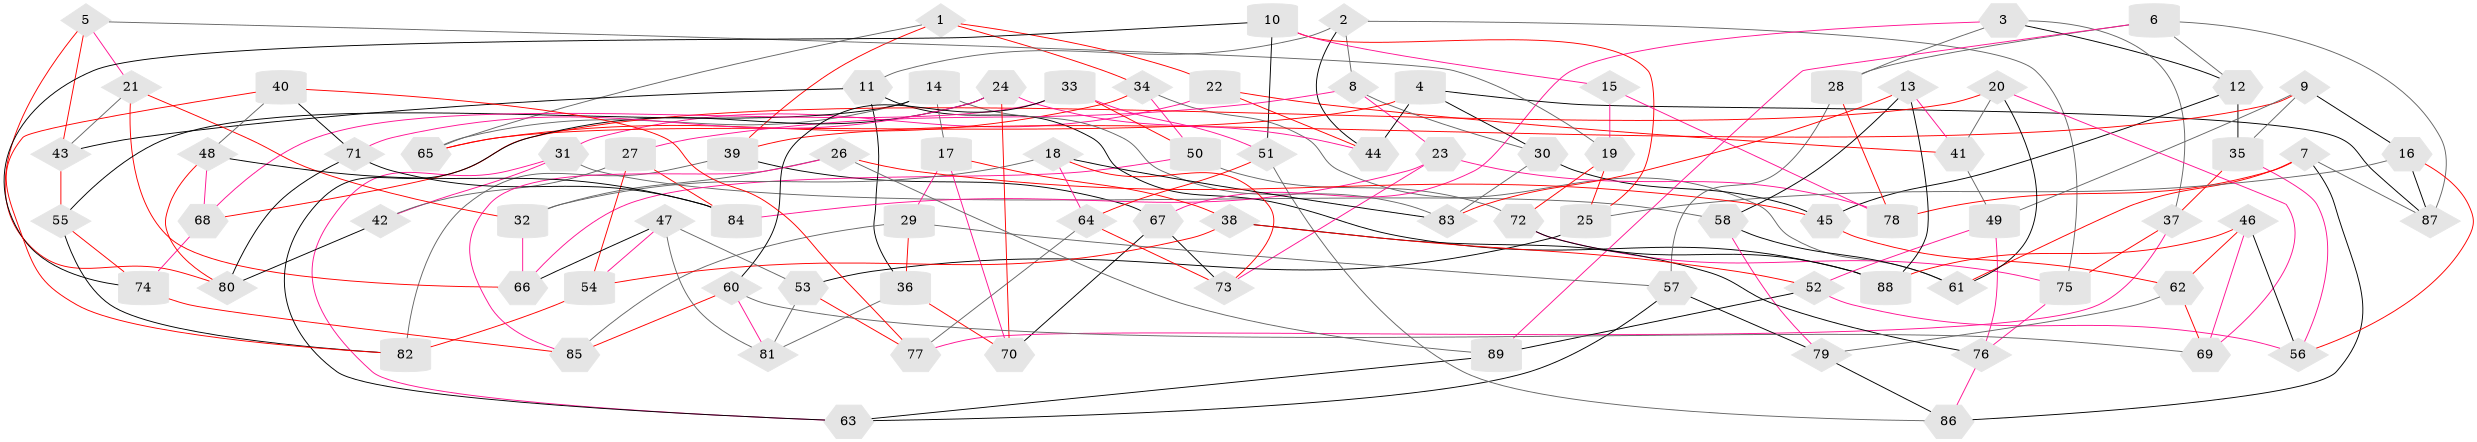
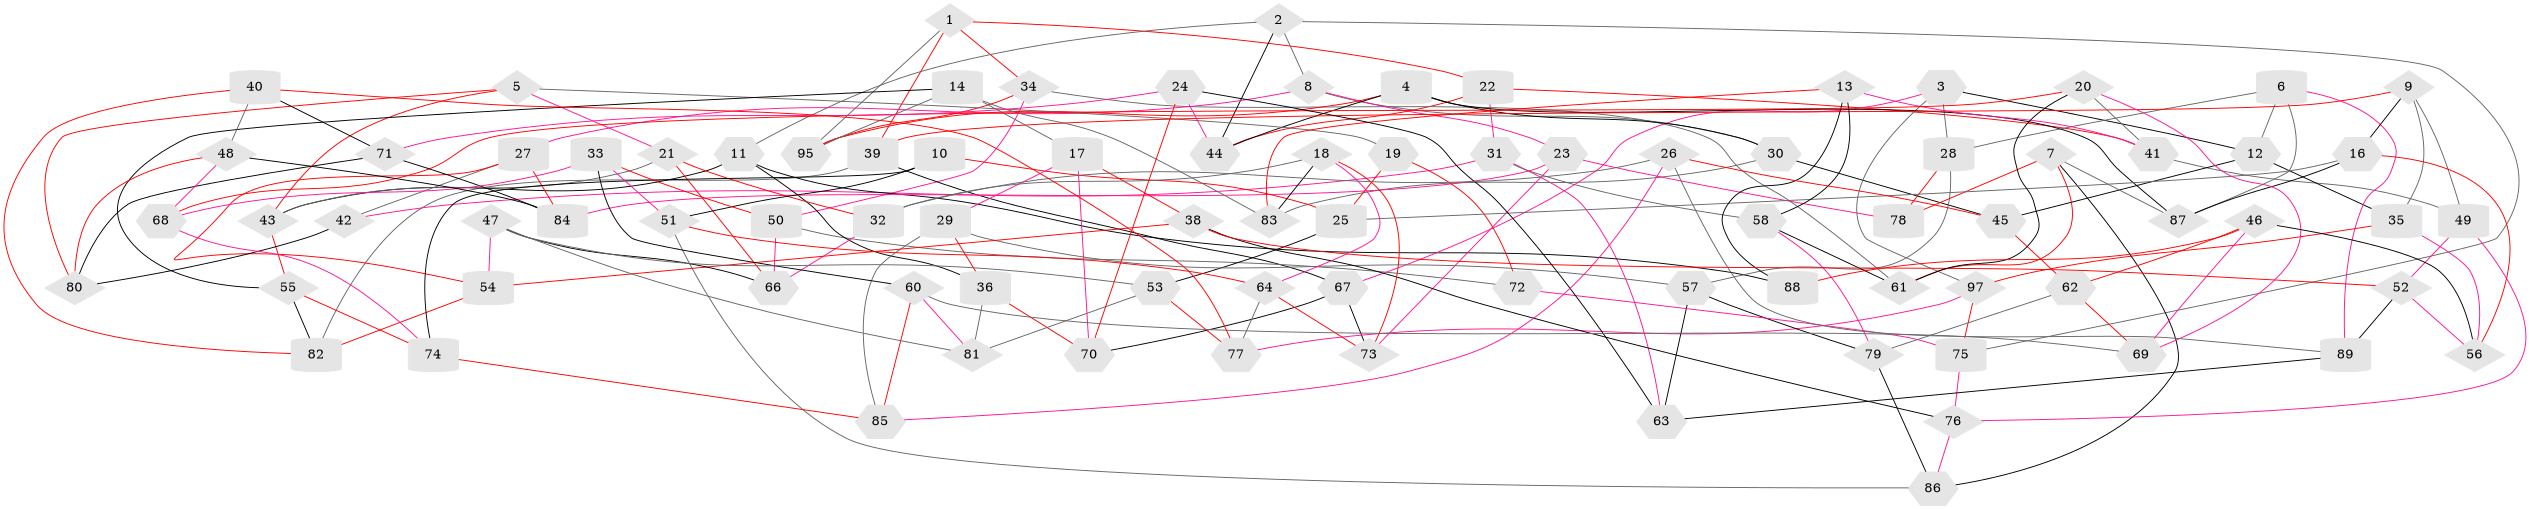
node "15": removed
node "65": label "65" -> "95"
node "37": label "37" -> "97"
edge "72" -- "88": removed
